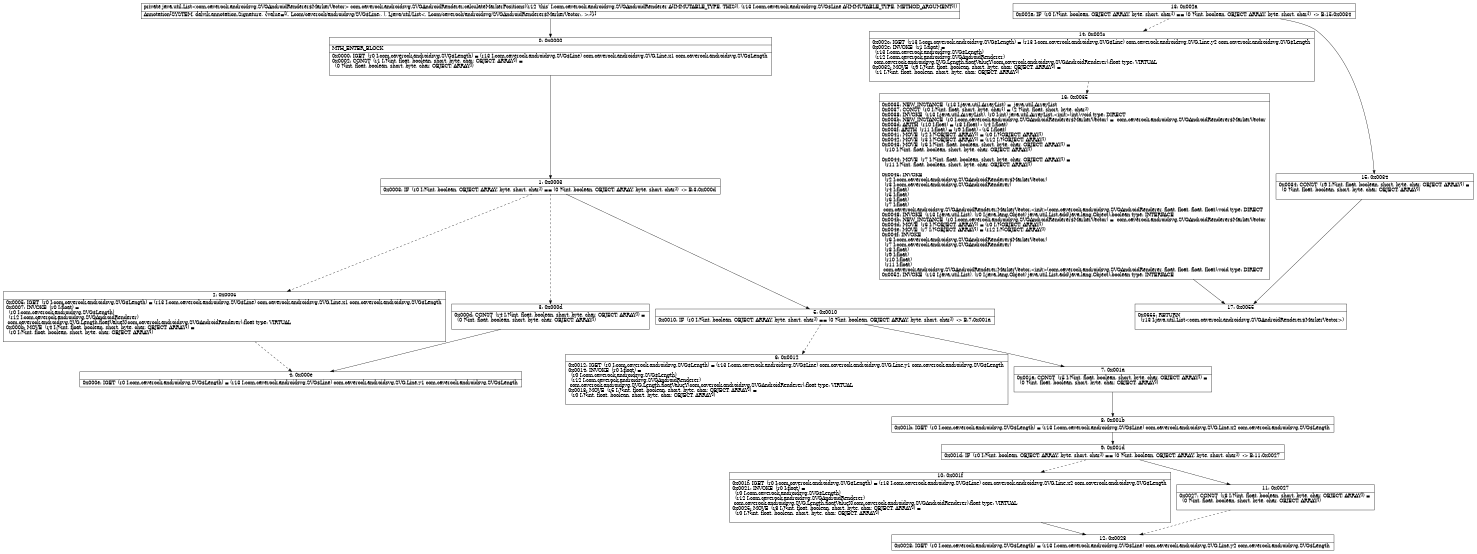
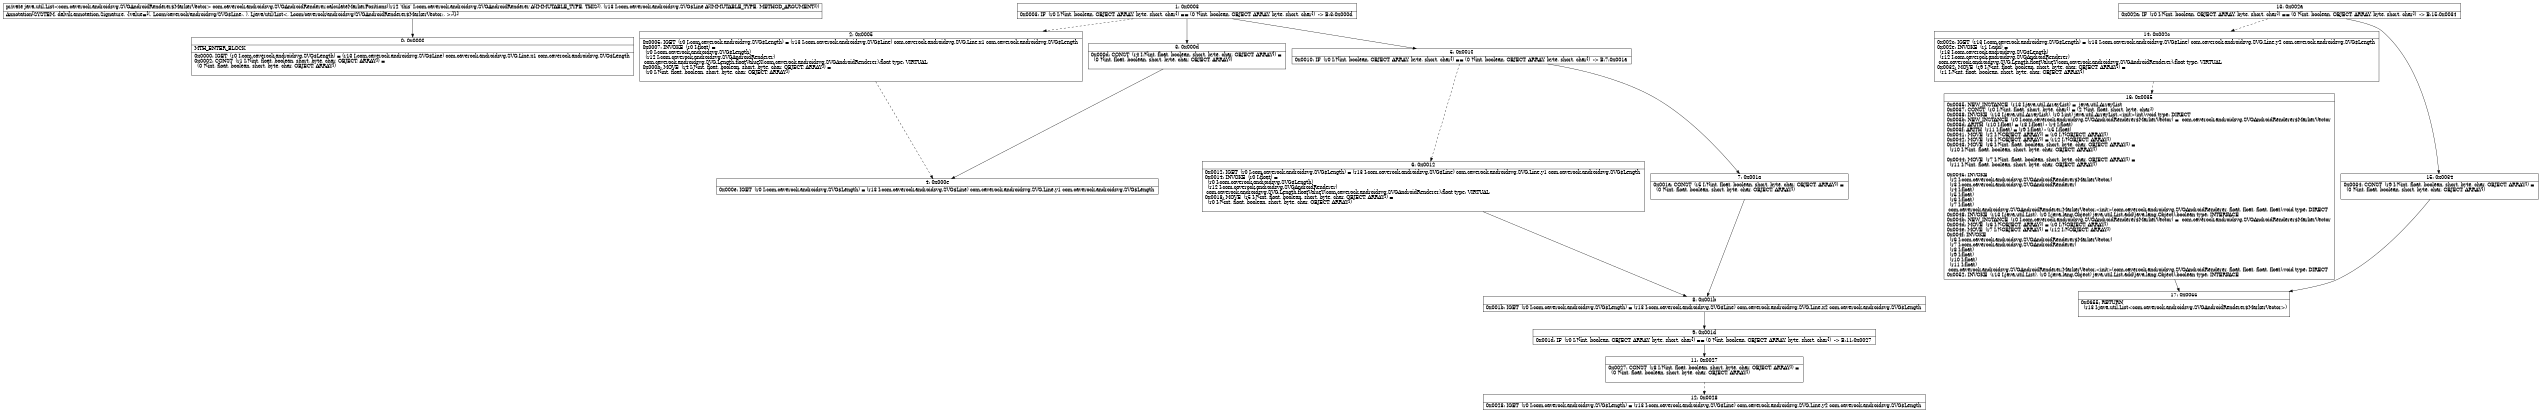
node "14: 0x002c": text "0x002e: INVOKE  (r1 I:float) =" -> "0x002e: INVOKE  (r1 I:add) ="
edge "0: 0x0000" -> "1: 0x0003": removed
edge "1: 0x0003" -> "3: 0x000d": style dashed -> solid
edge "6: 0x0012" -> "8: 0x001b": added
node "10: 0x001f": removed
